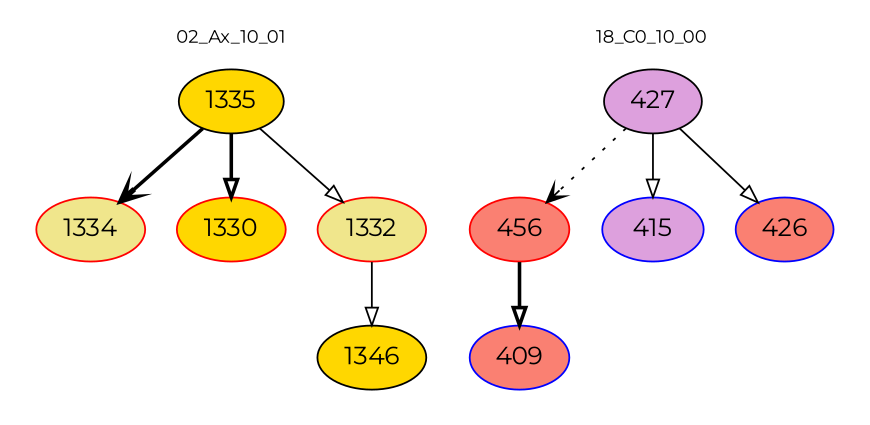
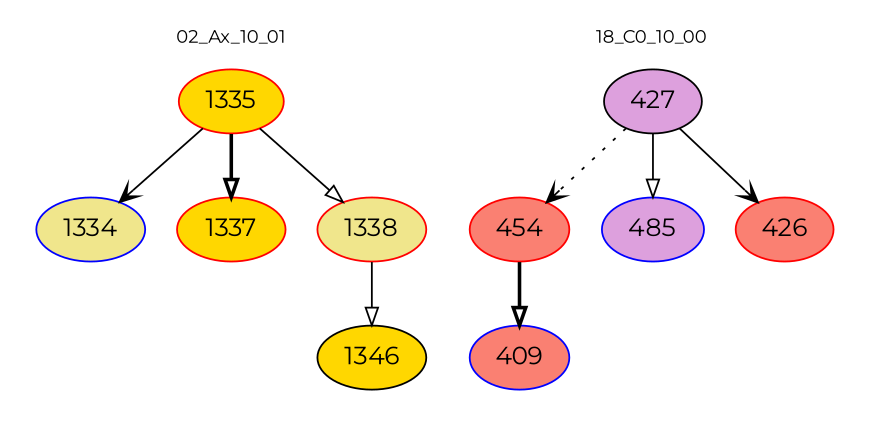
node "1335": color black -> red
edge "1335" -> "1334": style bold -> solid
edge "427" -> "426": arrowhead onormal -> vee
node "1334": color red -> blue
node "1330": label "1330" -> "1337"
node "1332": label "1332" -> "1338"
node "456": label "456" -> "454"
node "415": label "415" -> "485"
node "426": color blue -> red
